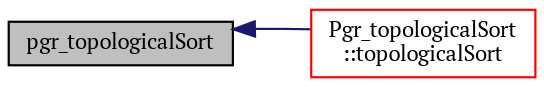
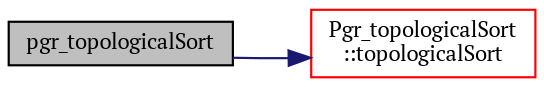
edge "Pgr_topologicalSort ::topologicalSort" -> "pgr_topologicalSort": reversed
